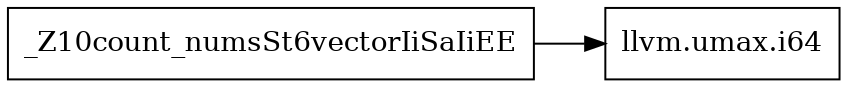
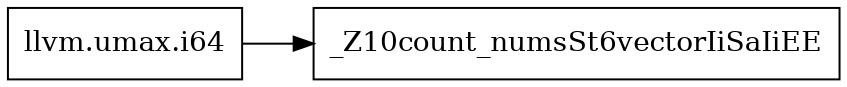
edge "_Z10count_numsSt6vectorIiSaIiEE" -> "llvm.umax.i64": reversed
